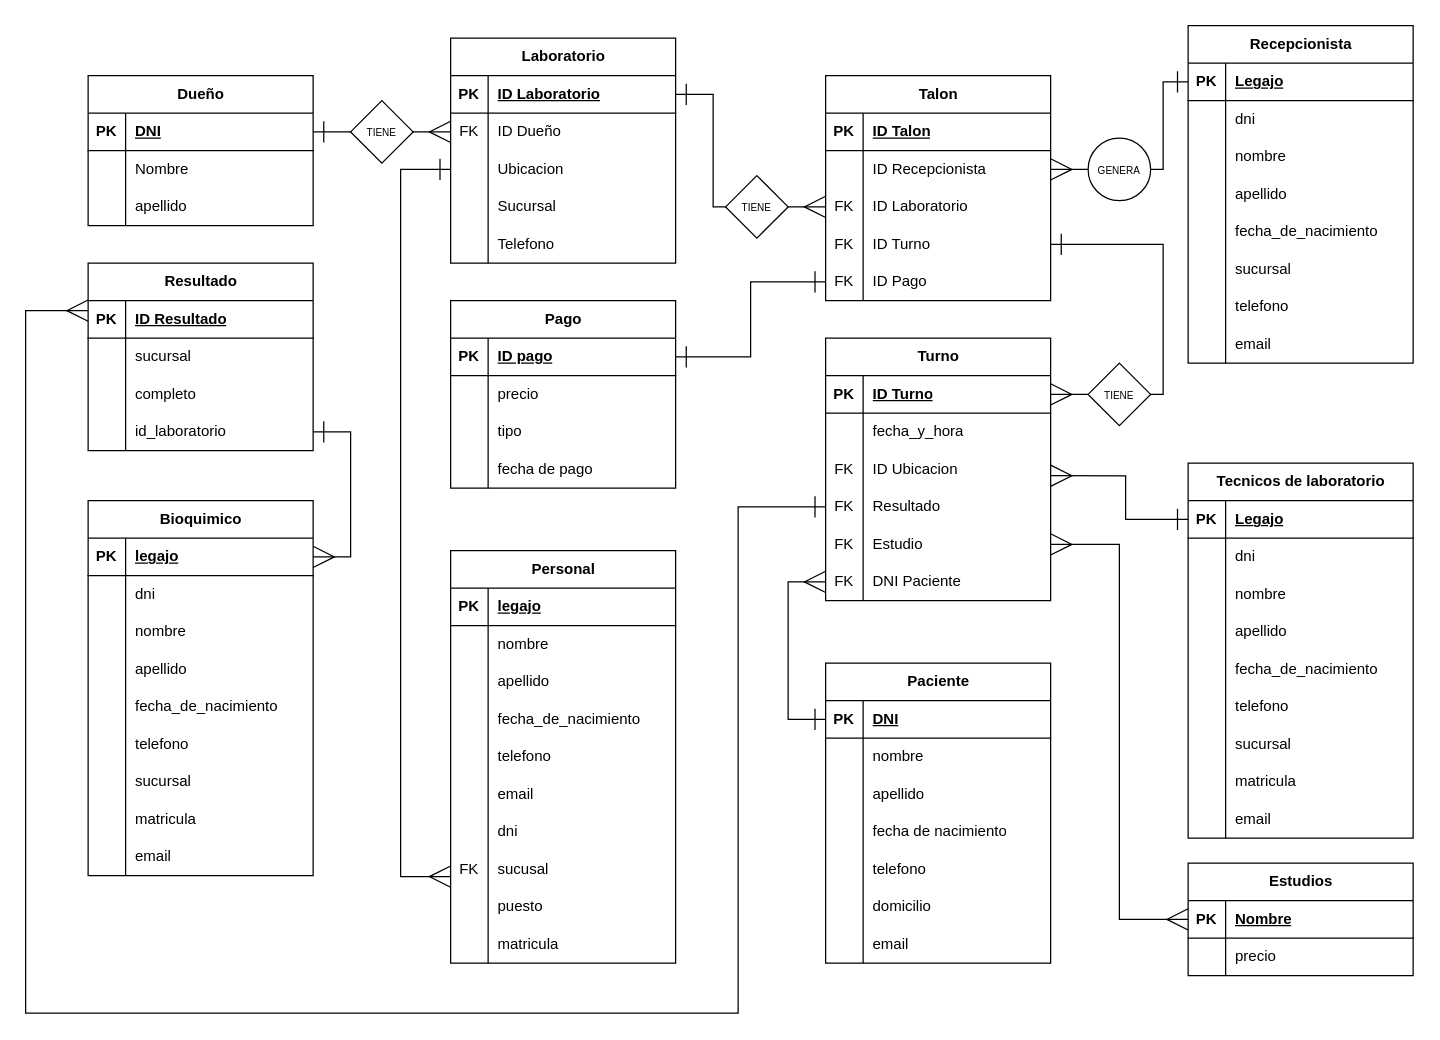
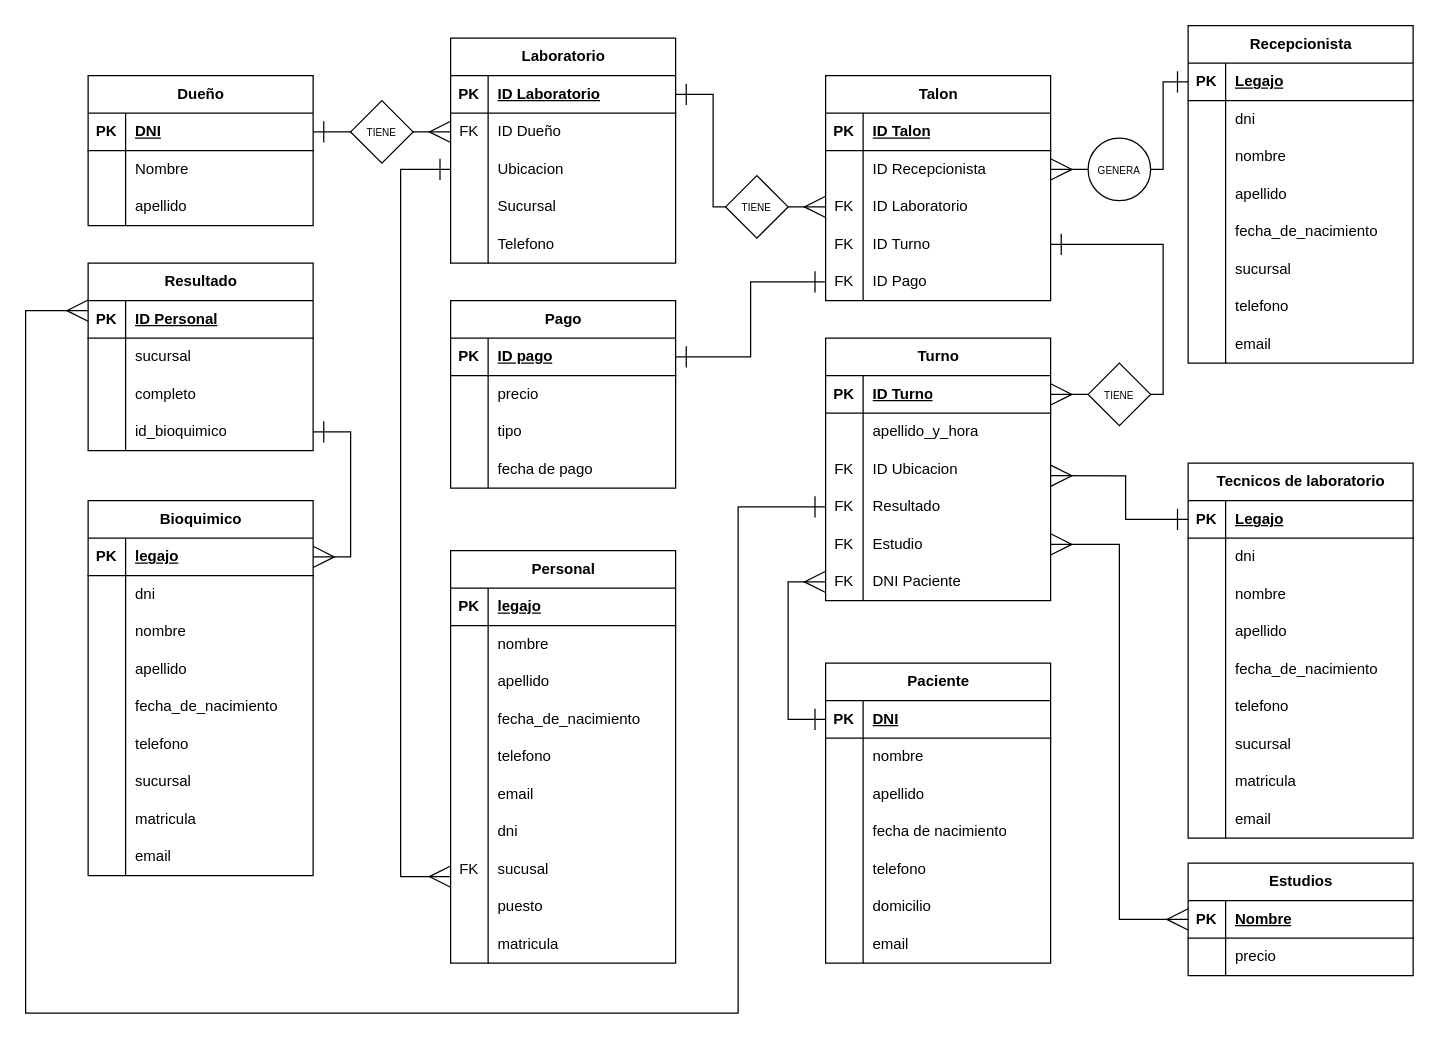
node "ID Resultado": label "ID Resultado" -> "ID Personal"
node "id_laboratorio": label "id_laboratorio" -> "id_bioquimico"
node "fecha_y_hora": label "fecha_y_hora" -> "apellido_y_hora"
